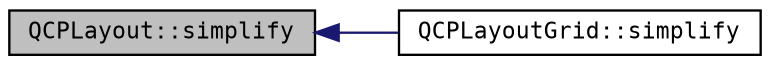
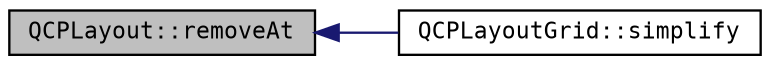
node "QCPLayout::simplify": label "QCPLayout::simplify" -> "QCPLayout::removeAt"
